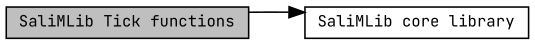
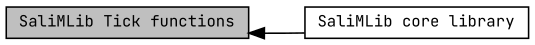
edge "SaliMLib Tick functions" -> "SaliMLib core library": reversed
